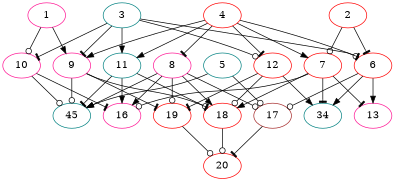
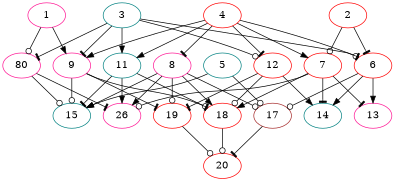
node "10": label "10" -> "80"
node "45": label "45" -> "15"
node "16": label "16" -> "26"
node "34": label "34" -> "14"
